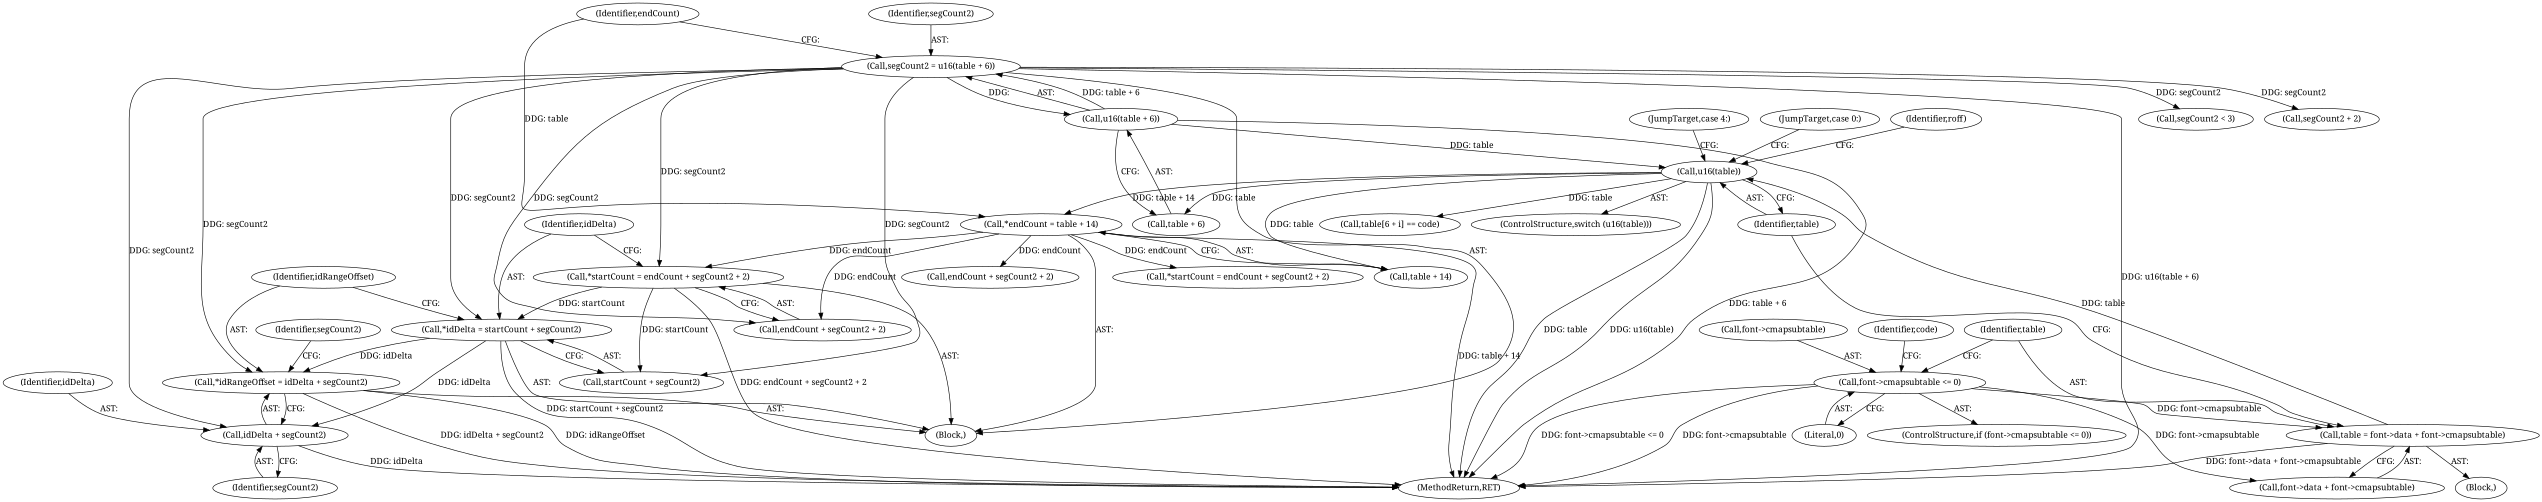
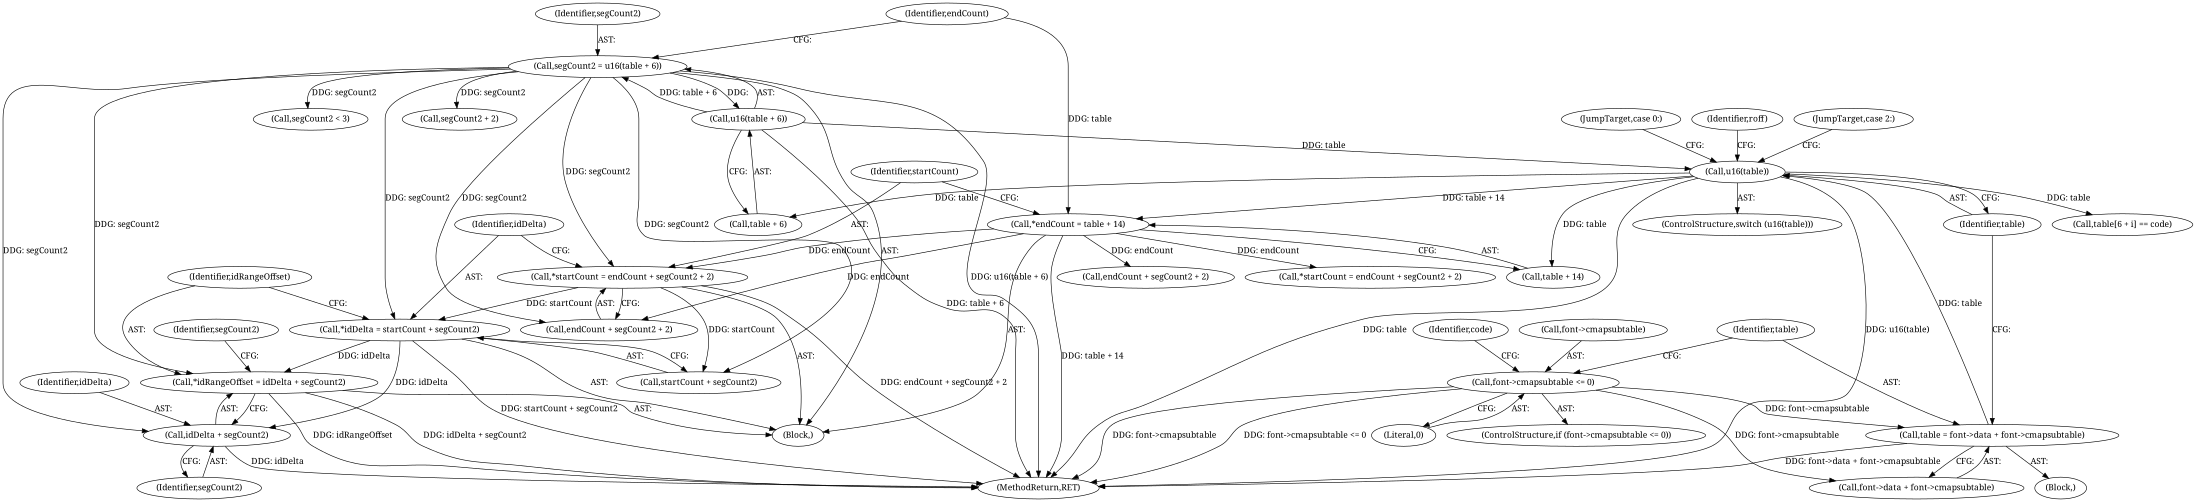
node "(JumpTarget,case 4:)": label "(JumpTarget,case 4:)" -> "(JumpTarget,case 2:)"
node "(Identifier,startCount)": added
